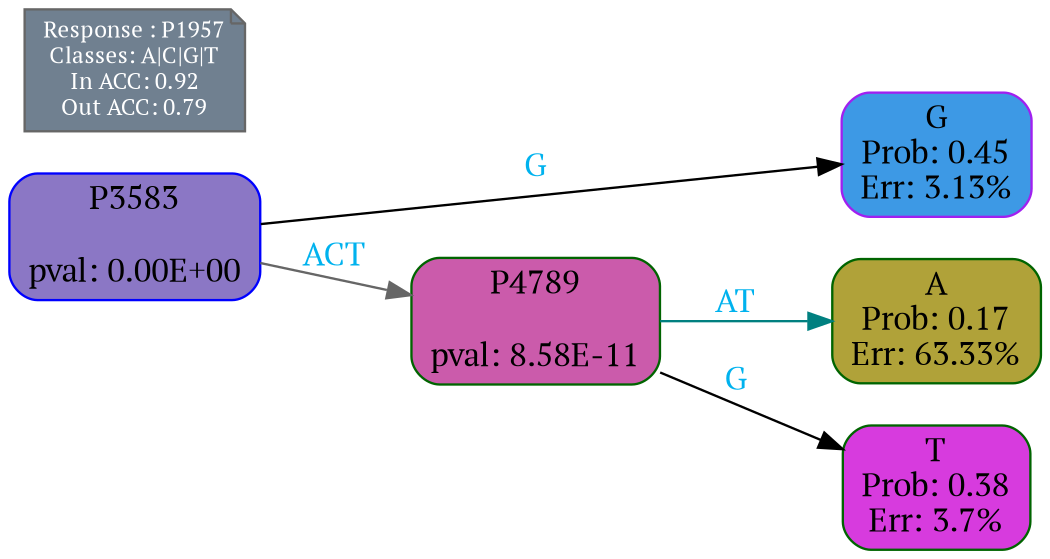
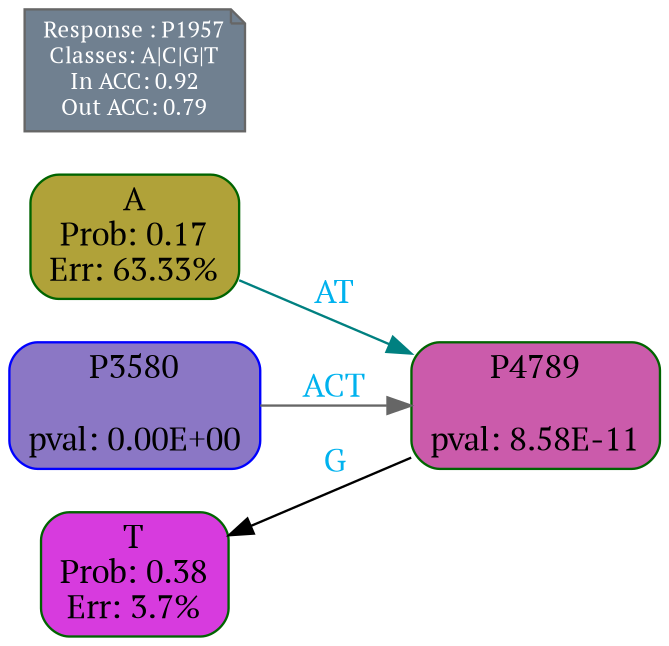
node "G Prob: 0.45 Err: 3.13%": removed
node "P3583 pval: 0.00E+00": label "P3583 pval: 0.00E+00" -> "P3580 pval: 0.00E+00"
edge "P4789 pval: 8.58E-11" -> "A Prob: 0.17 Err: 63.33%": reversed
